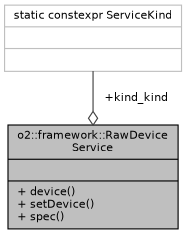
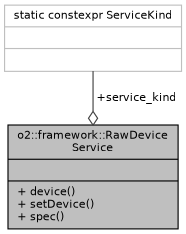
edge "static constexpr ServiceKind" -> "o2::framework::RawDevice": label " +kind_kind" -> " +service_kind"
